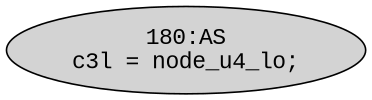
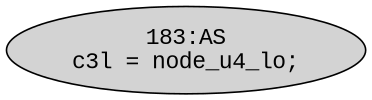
node "180:AS c3l = node_u4_lo;": label "180:AS c3l = node_u4_lo;" -> "183:AS c3l = node_u4_lo;"
